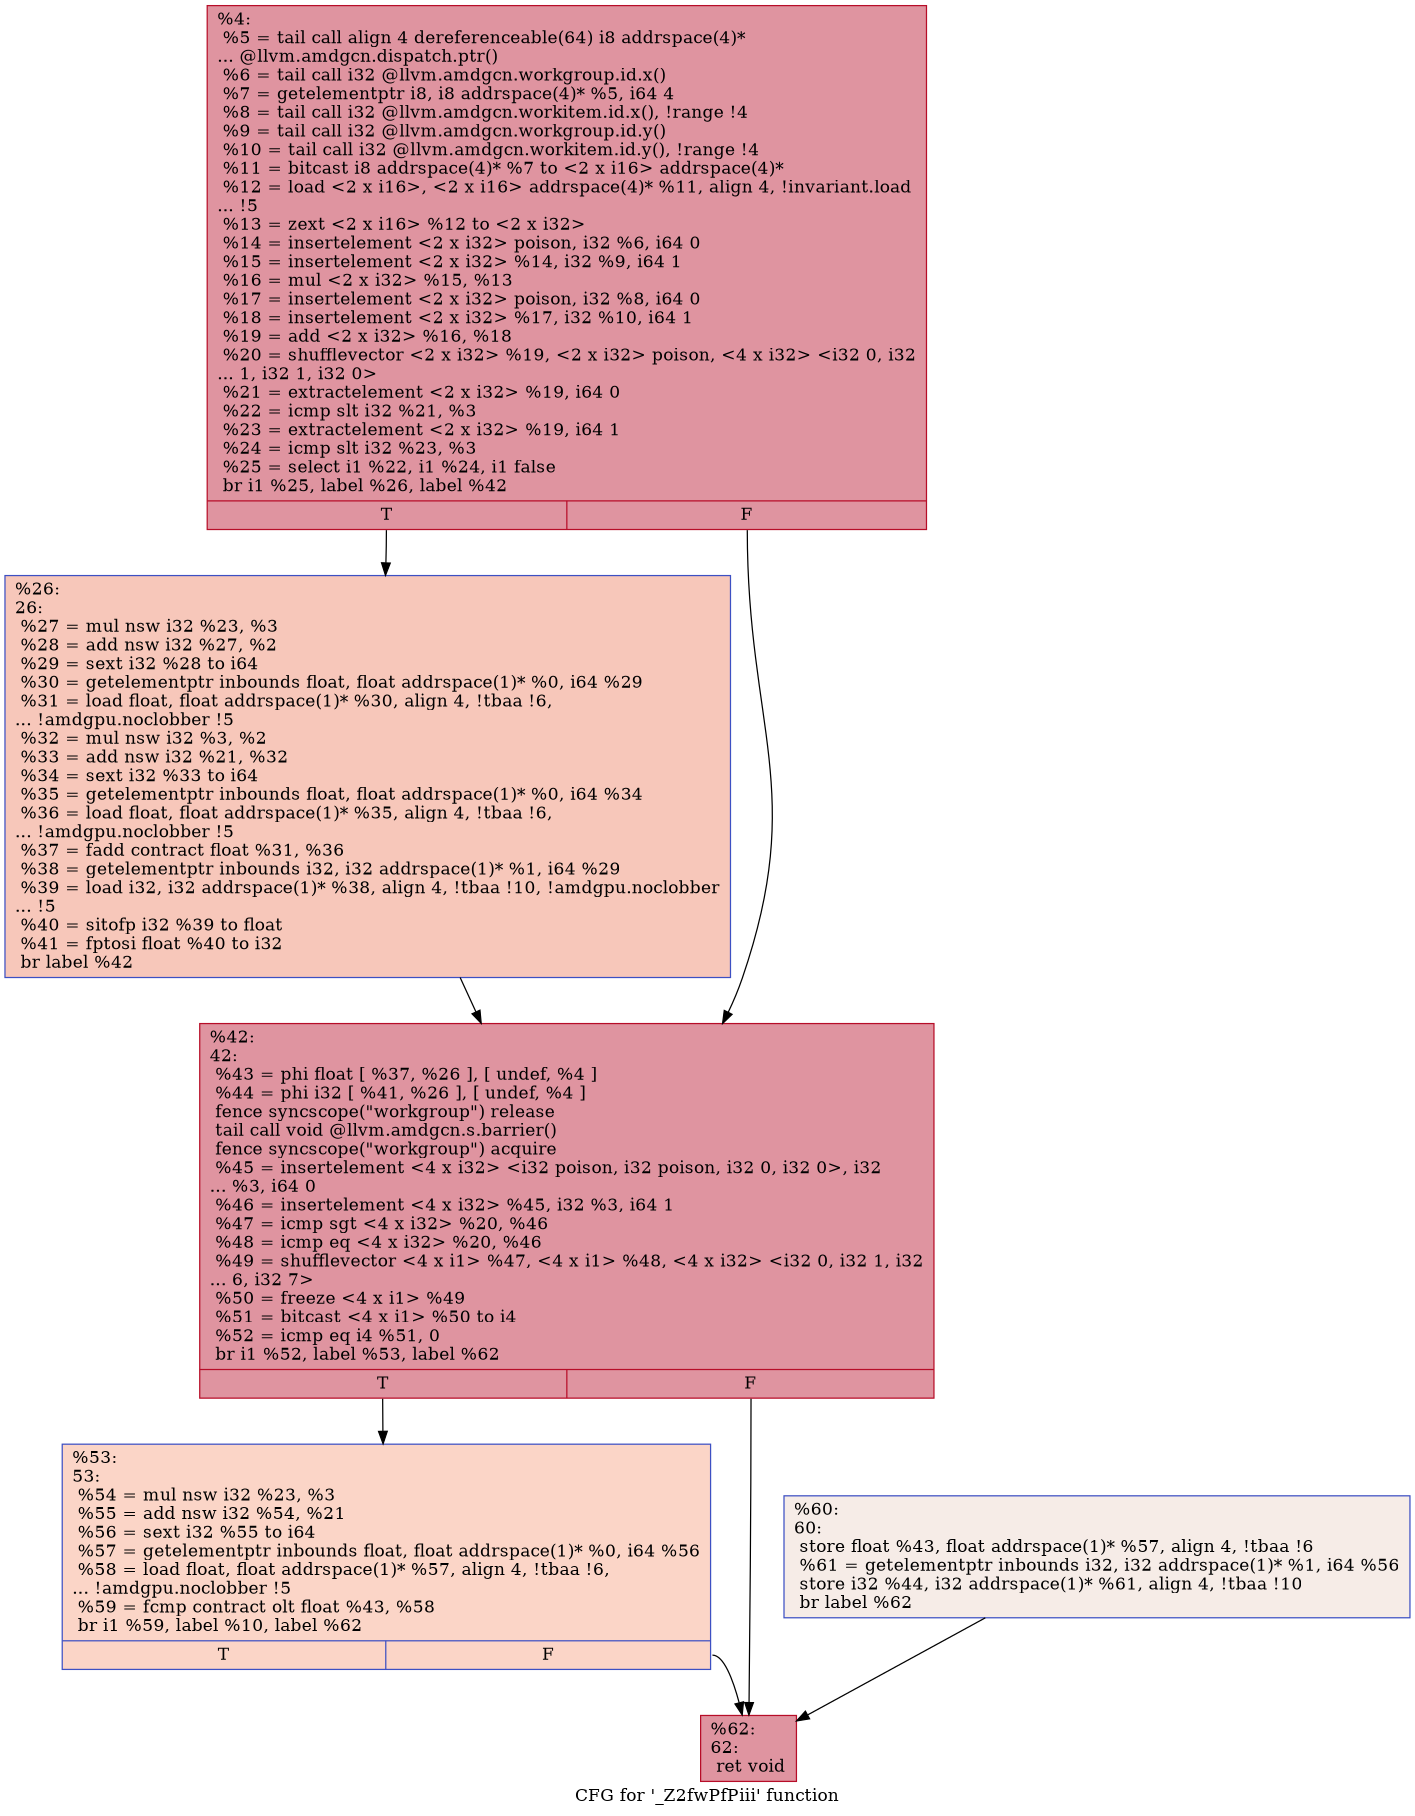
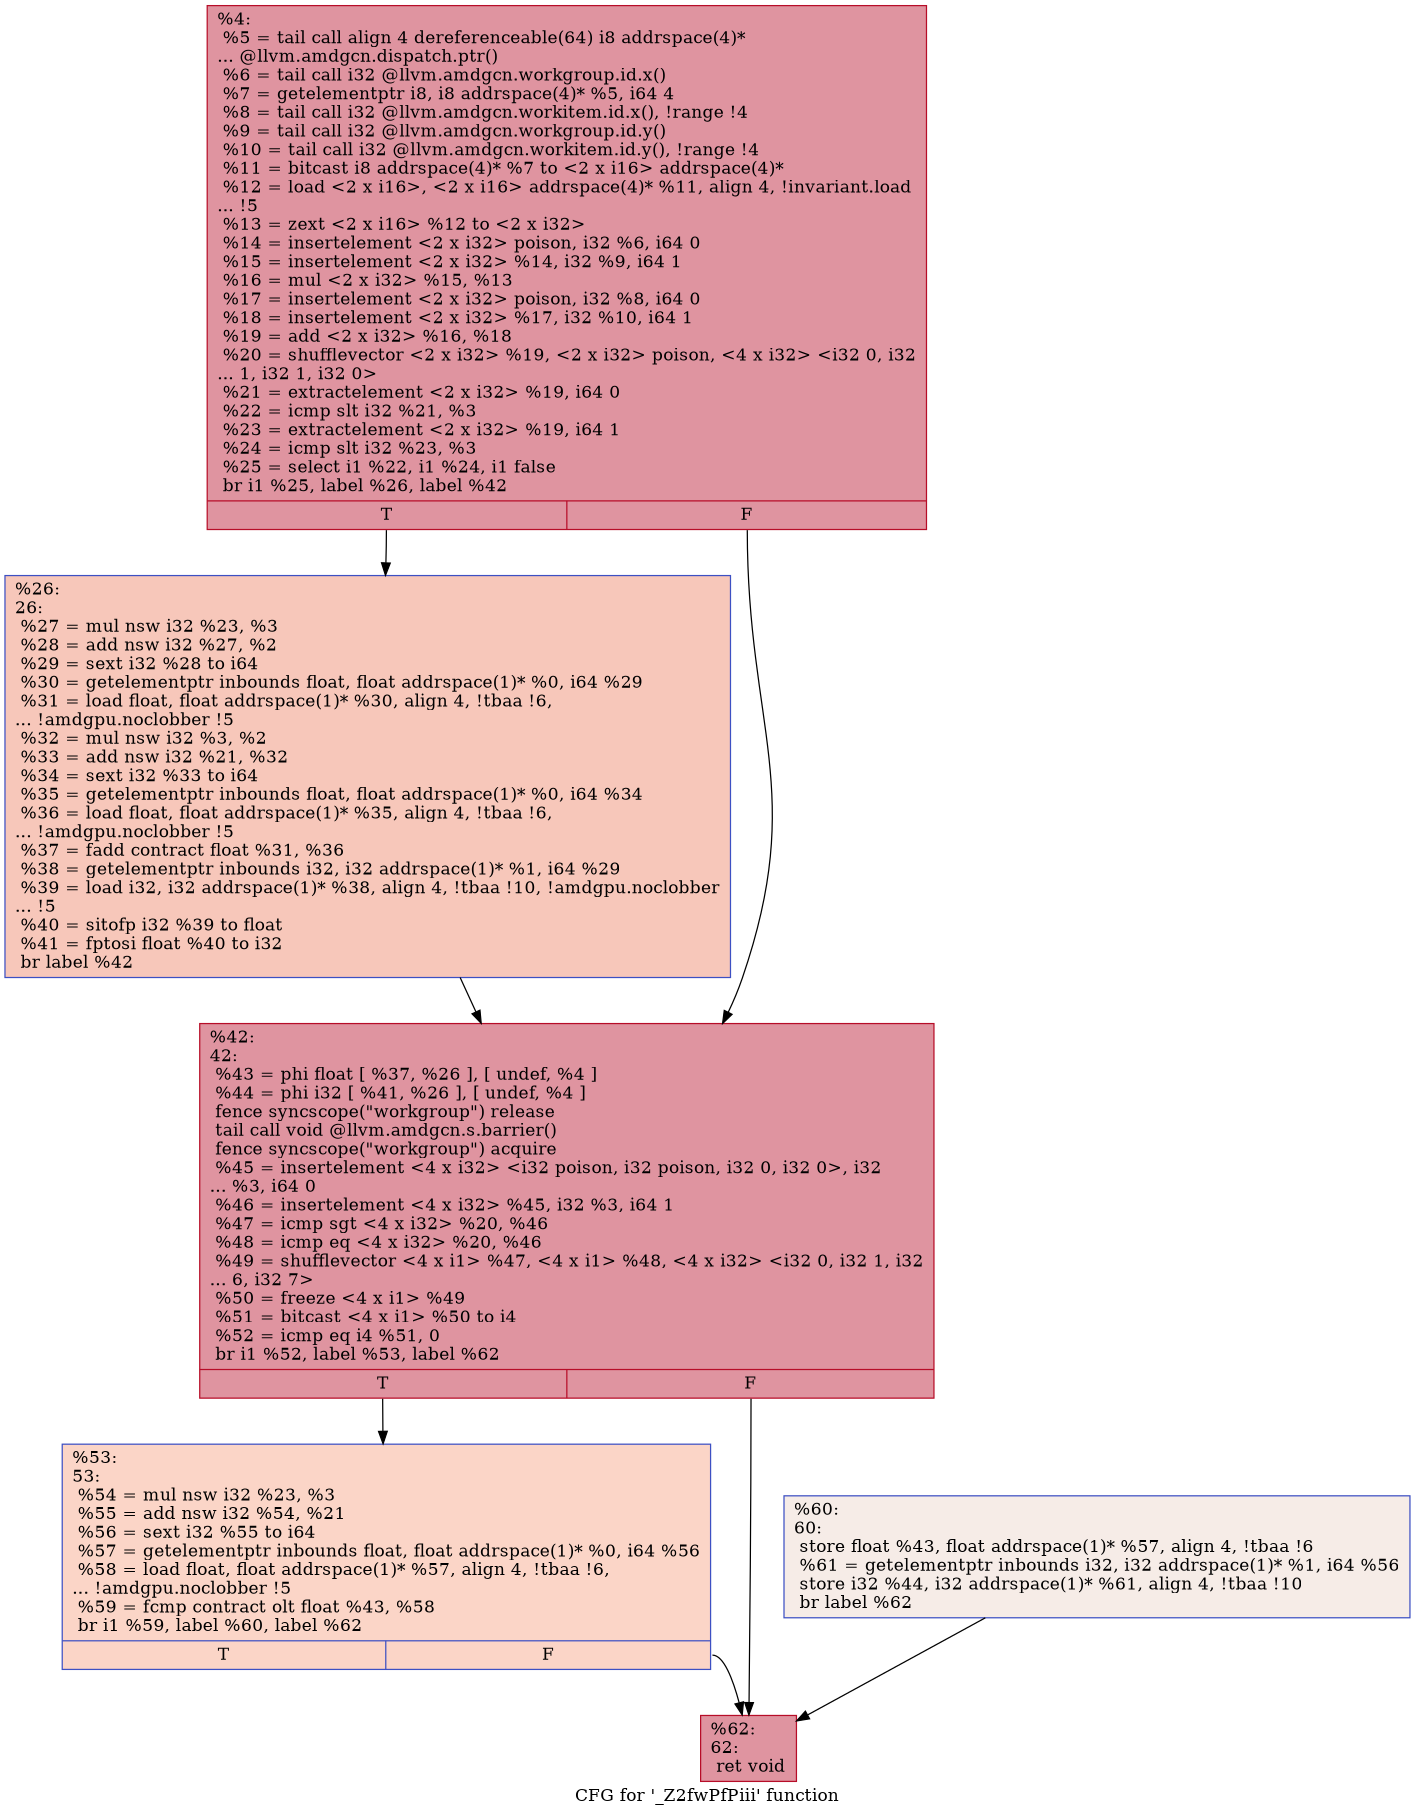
node "%53:": text "br i1 %59, label %10, label %62" -> "br i1 %59, label %60, label %62"
